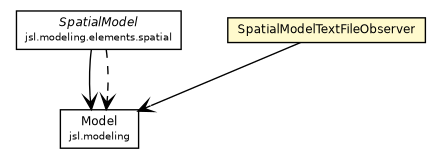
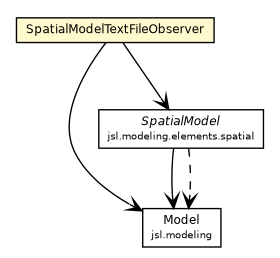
edge "SpatialModelTextFileObserver" -> "SpatialModel": added
